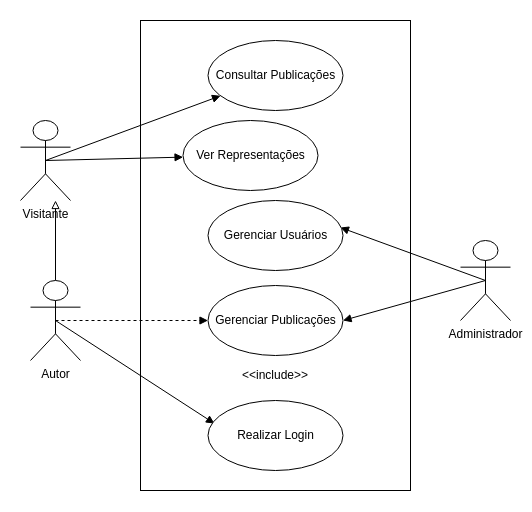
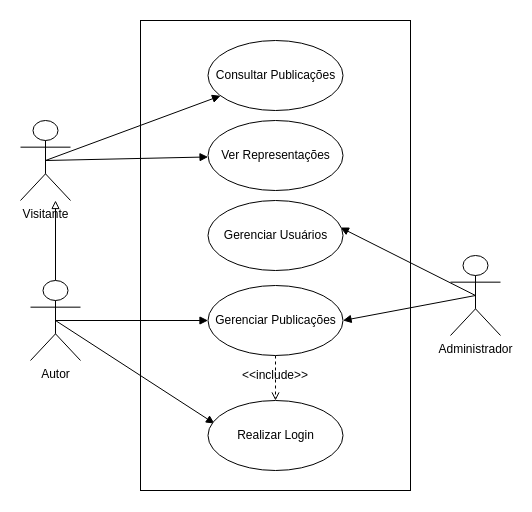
node "Ver Representações": moved (251, 156) -> (276, 156)
node "Administrador": moved (486, 281) -> (476, 296)
edge "Autor" -> "Gerenciar Publicações": style dashed -> solid
edge "Gerenciar Publicações" -> "Realizar Login": added
